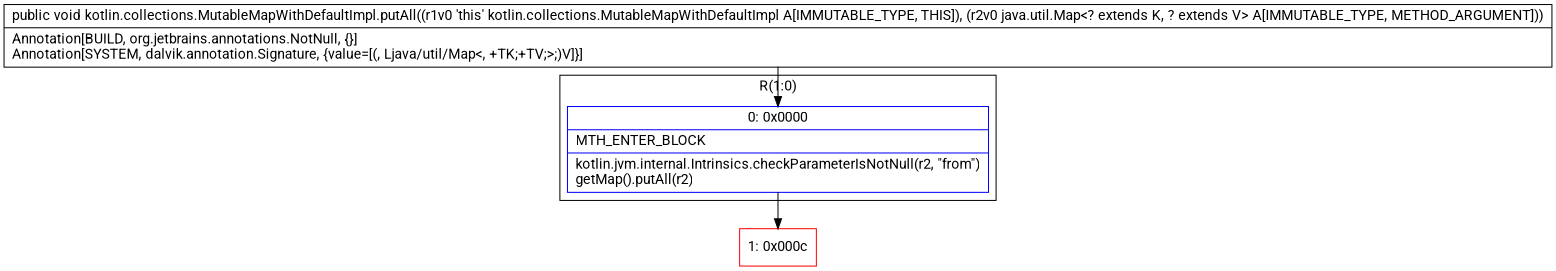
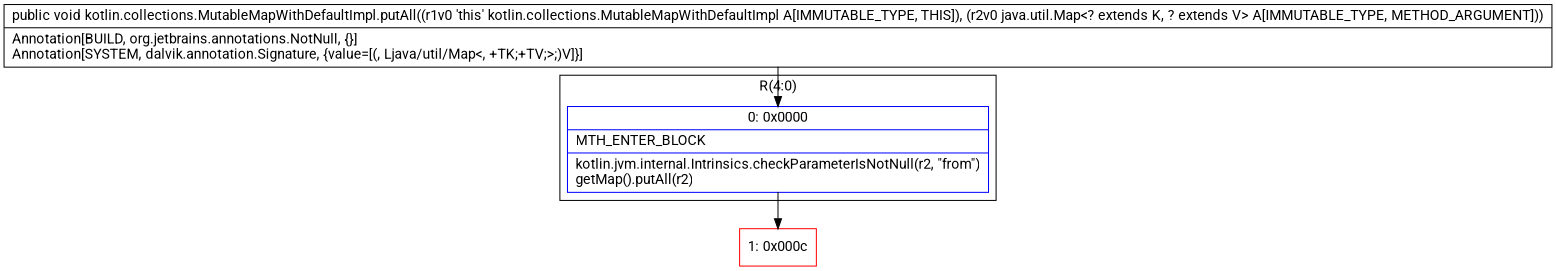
cluster "R(1:0)": label "R(1:0)" -> "R(4:0)"
